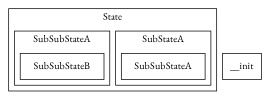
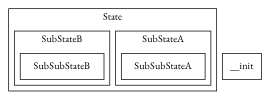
cluster "SubSubStateA": label "SubSubStateA" -> "SubStateB"
